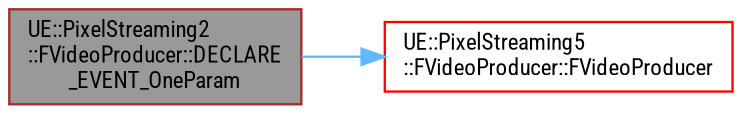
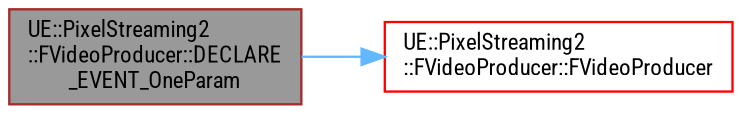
node "UE::PixelStreaming5 ::FVideoProducer::FVideoProducer": label "UE::PixelStreaming5 ::FVideoProducer::FVideoProducer" -> "UE::PixelStreaming2 ::FVideoProducer::FVideoProducer"
